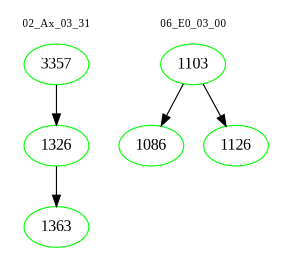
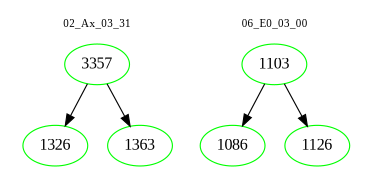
edge "1326" -> "1363": now "3357" -> "1363"
